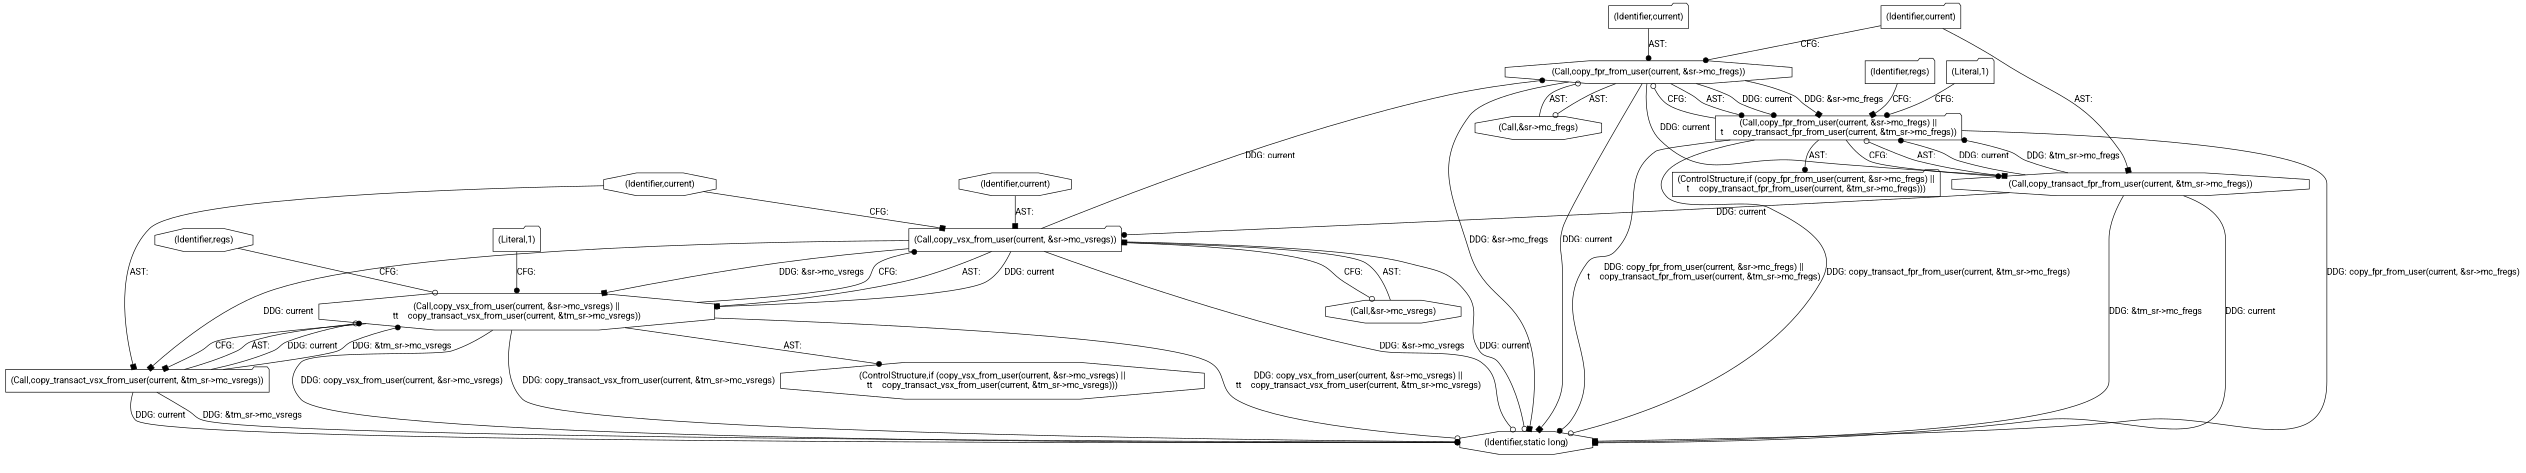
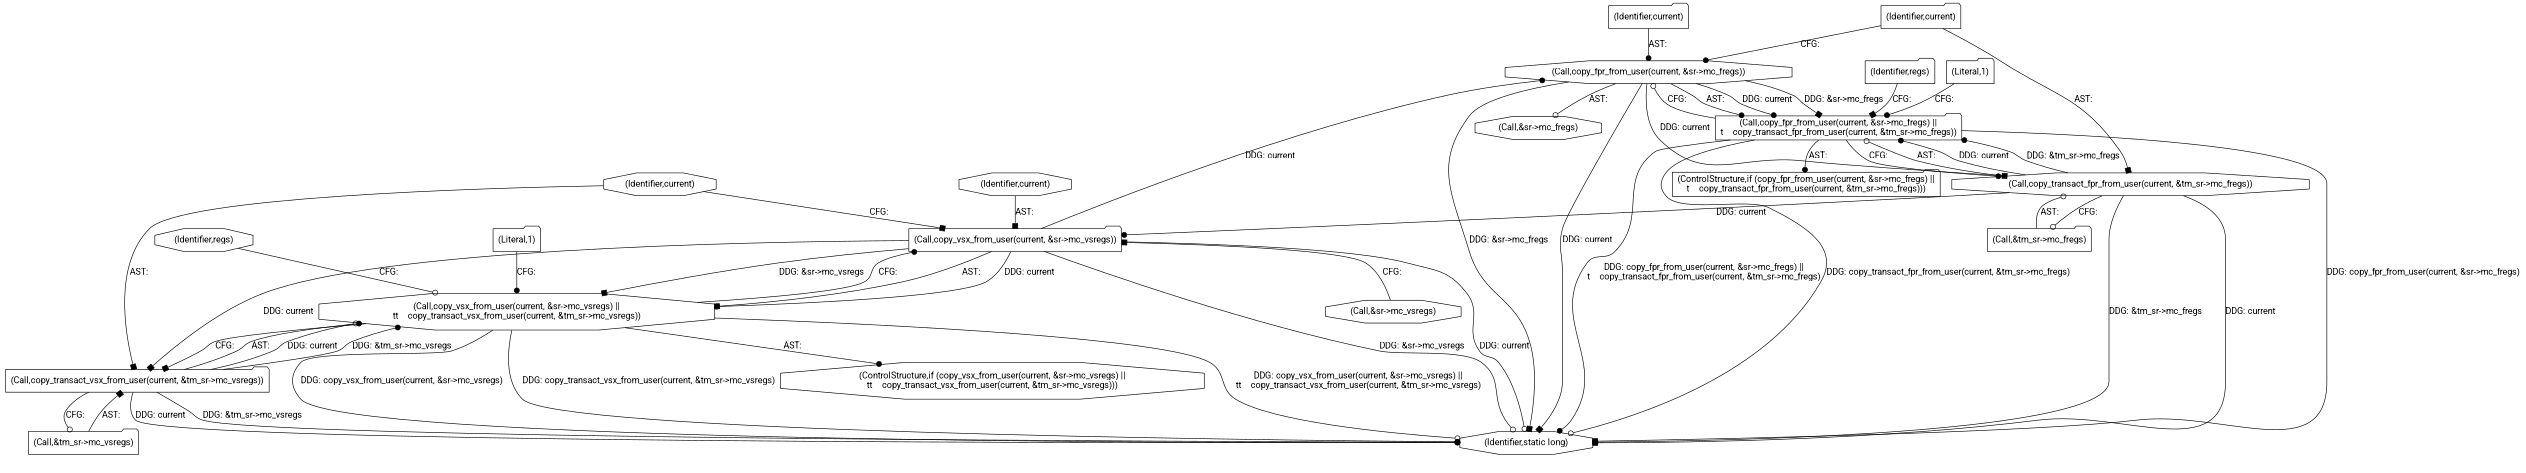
edge "(Call,&sr->mc_fregs)" -> "(Call,copy_fpr_from_user(current, &sr->mc_fregs))": removed, label "AST:"
node "(Call,&tm_sr->mc_fregs)": added
edge "(Call,copy_vsx_from_user(current, &sr->mc_vsregs))" -> "(Call,&sr->mc_vsregs)": removed, label "CFG:"
edge "(Call,&sr->mc_vsregs)" -> "(Call,copy_vsx_from_user(current, &sr->mc_vsregs))": label "AST: " -> "CFG: "
node "(Call,&tm_sr->mc_vsregs)": added
